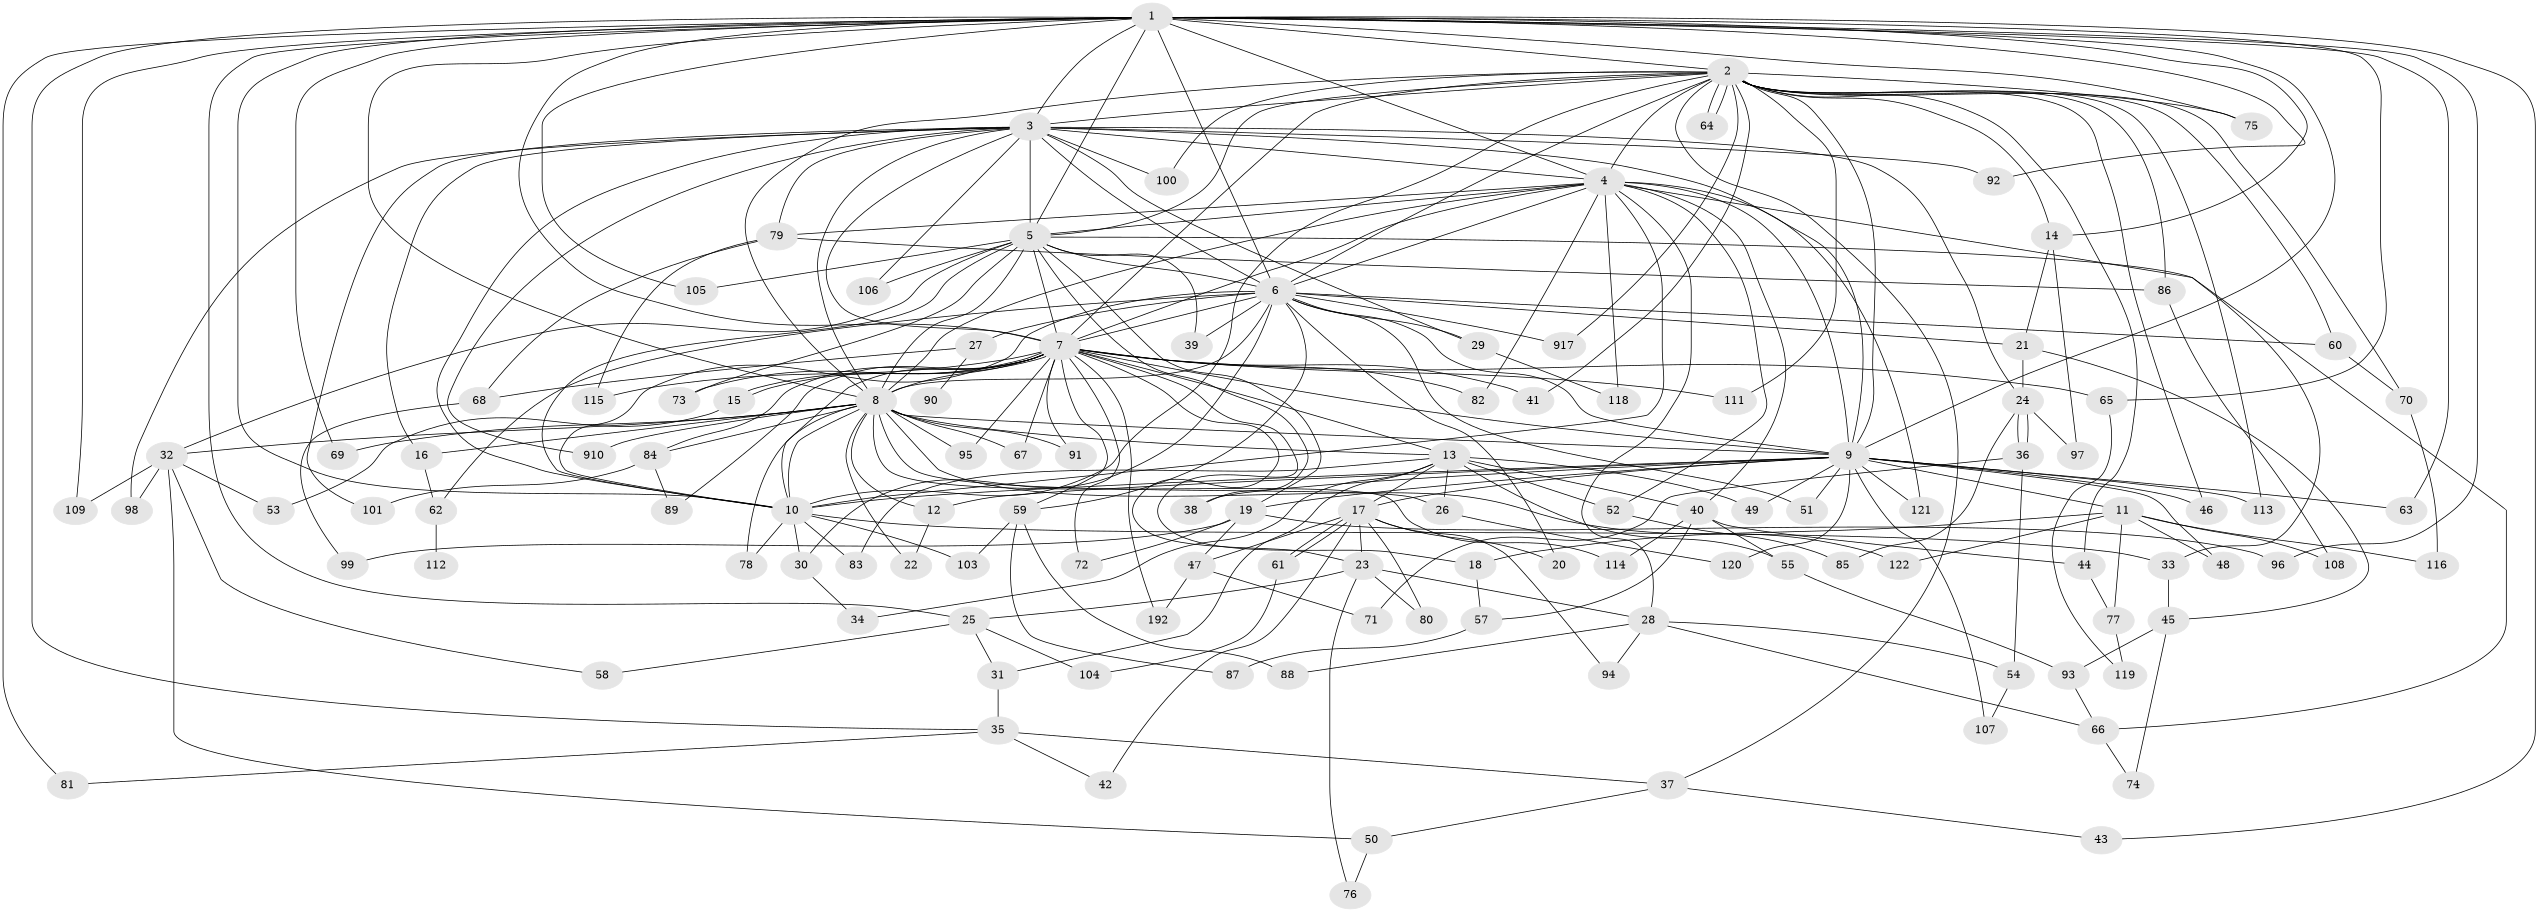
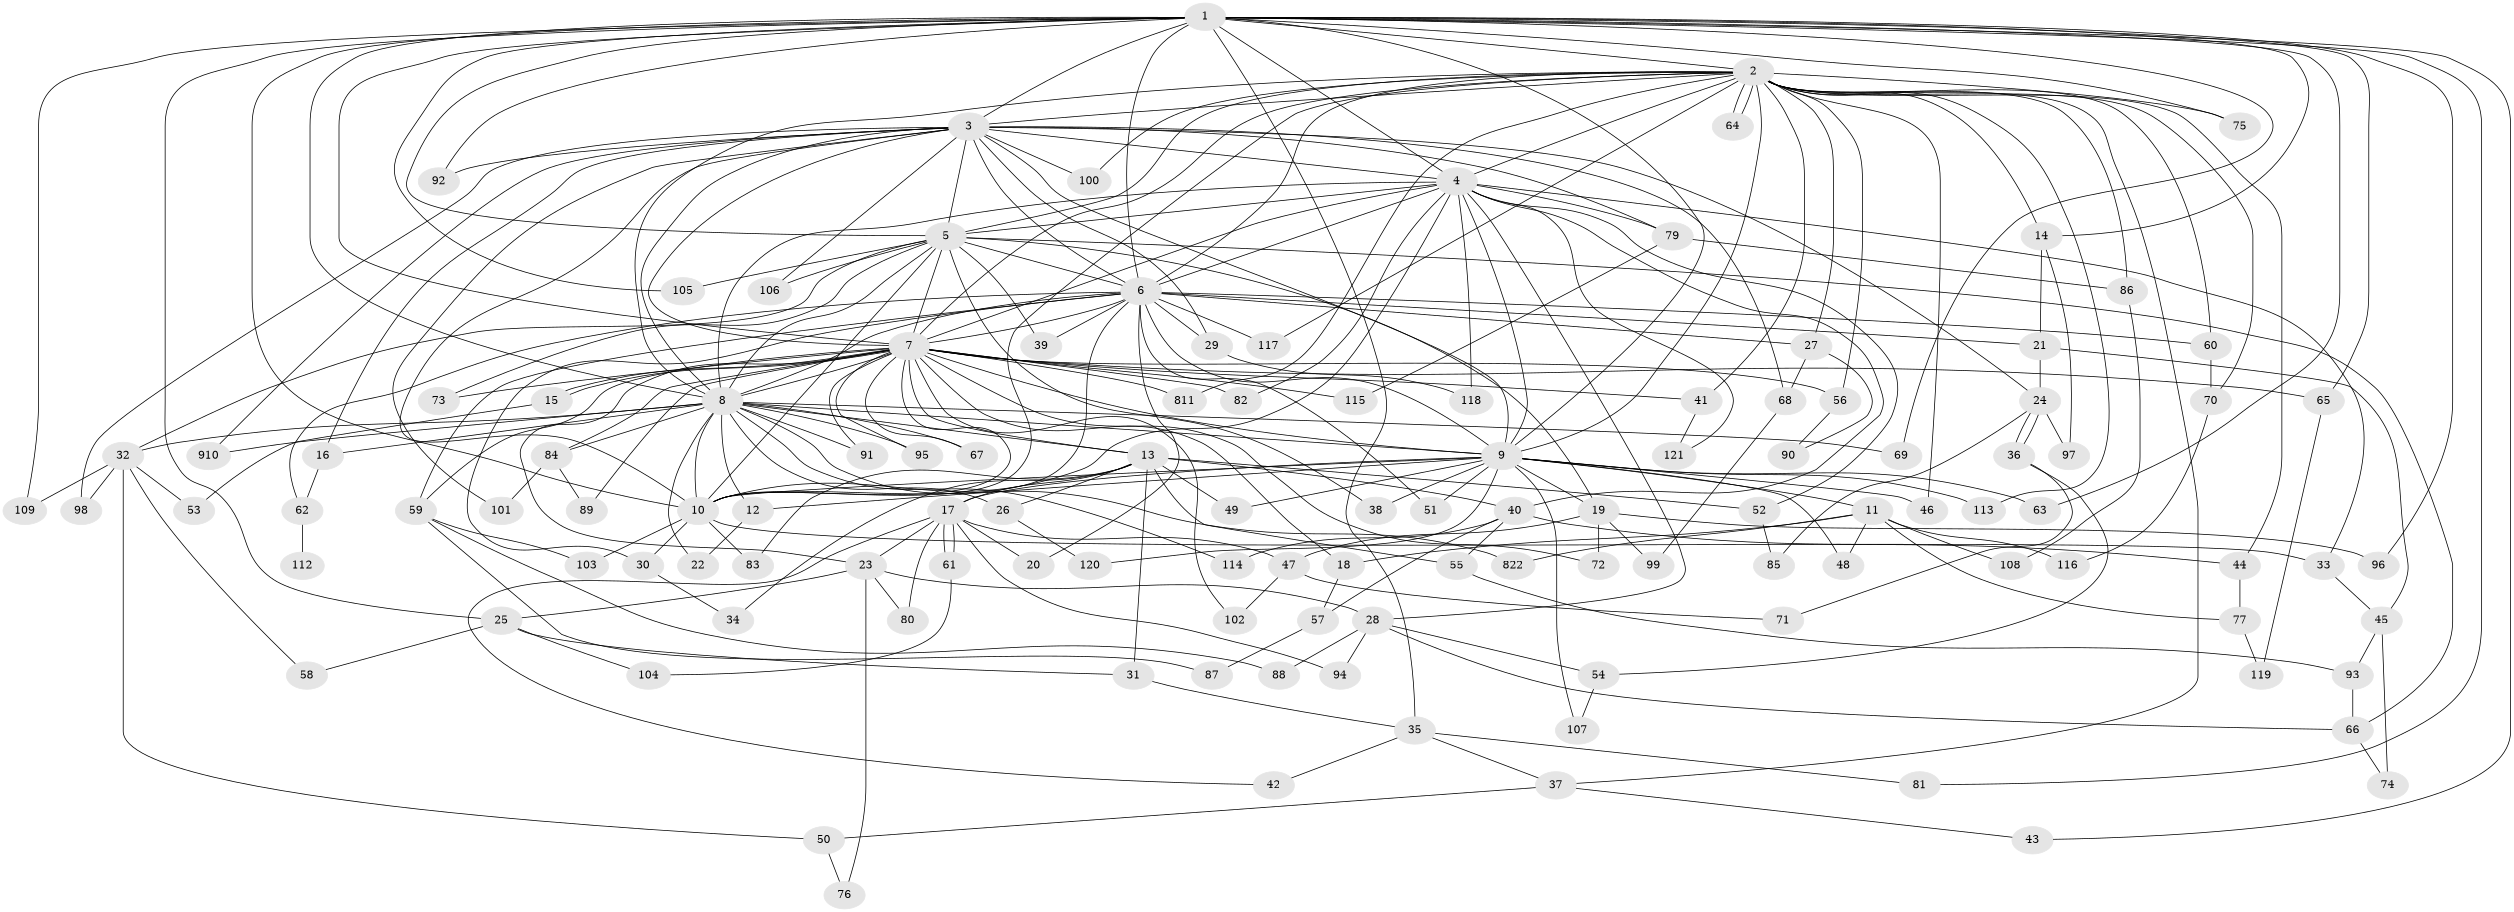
edge "2" -- "27": added
edge "79" -- "68": now "3" -- "68"
node "917": label "917" -> "117"
node "111": label "111" -> "811"
node "56": added
edge "9" -- "121": now "41" -- "121"
node "78": removed
node "122": label "122" -> "822"
node "192": label "192" -> "102"
